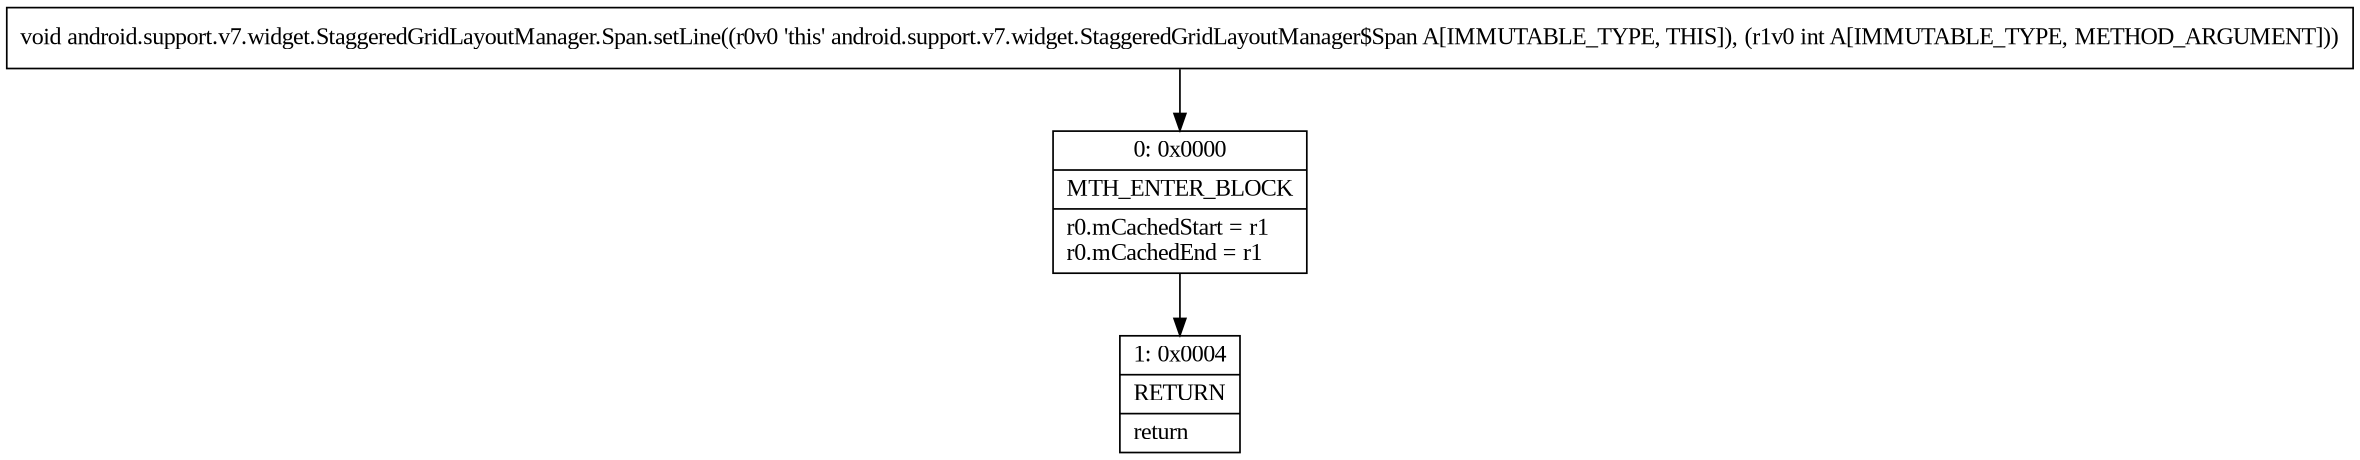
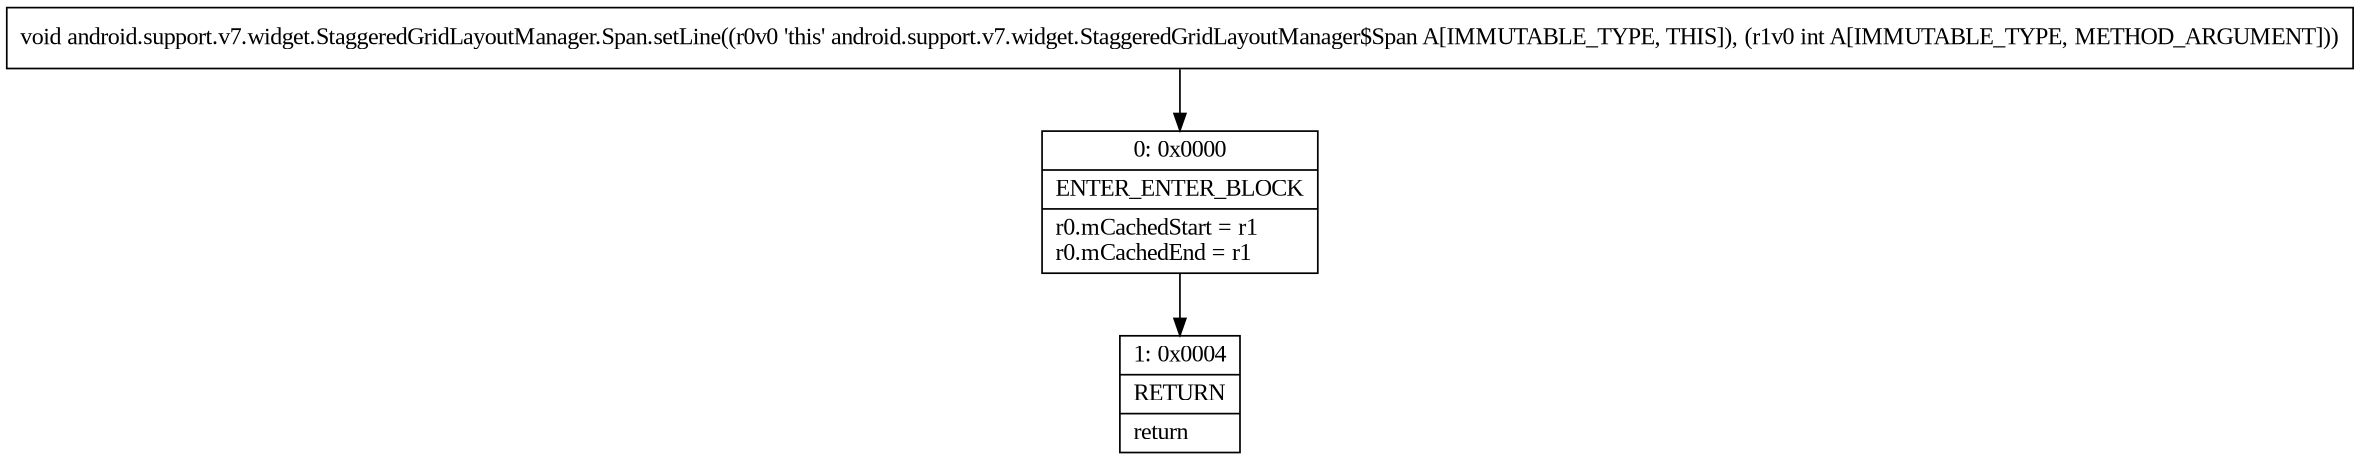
node "0: 0x0000": text "MTH_ENTER_BLOCK" -> "ENTER_ENTER_BLOCK"
